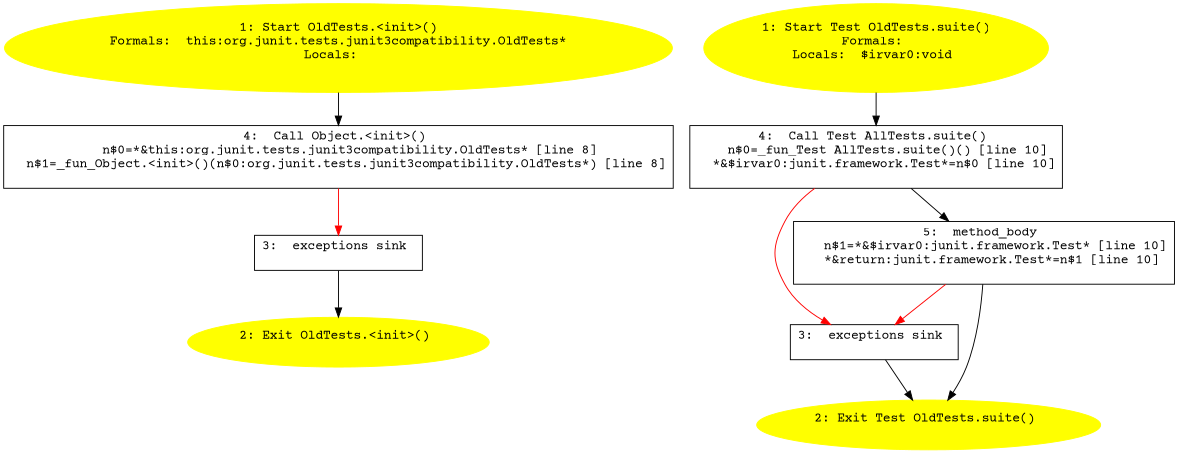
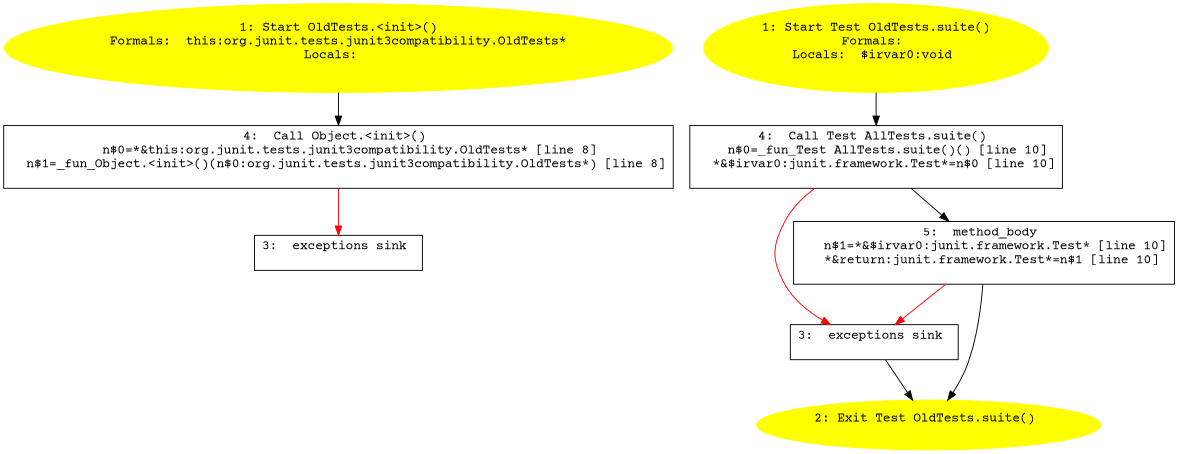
node "2: Exit OldTests.<init>()": removed
